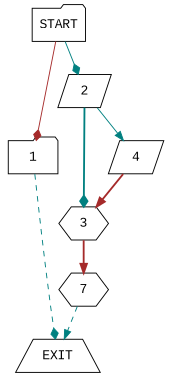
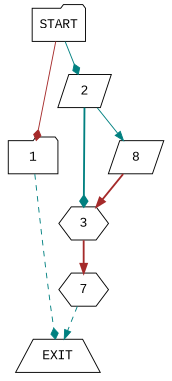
node "4": label "4" -> "8"
